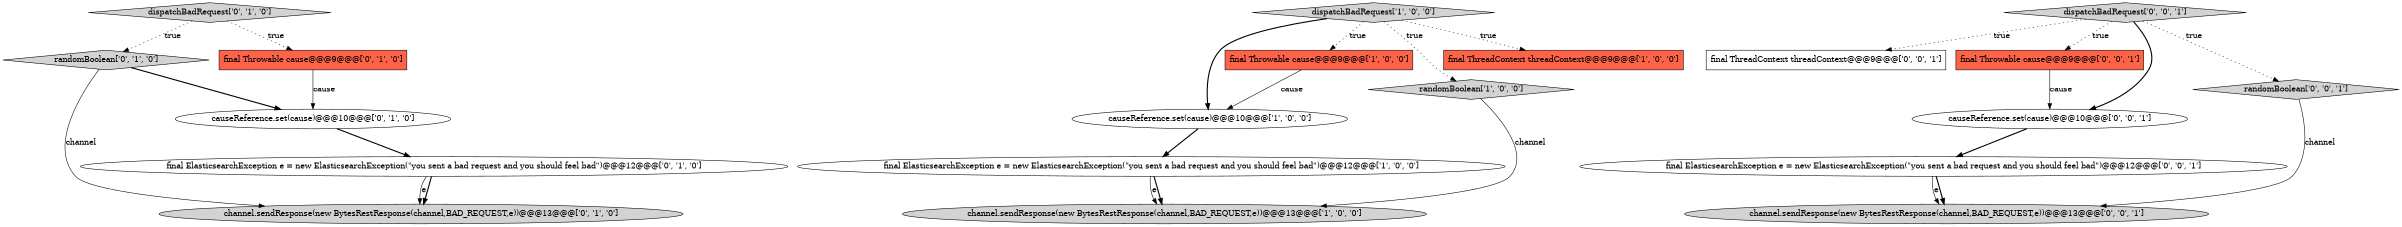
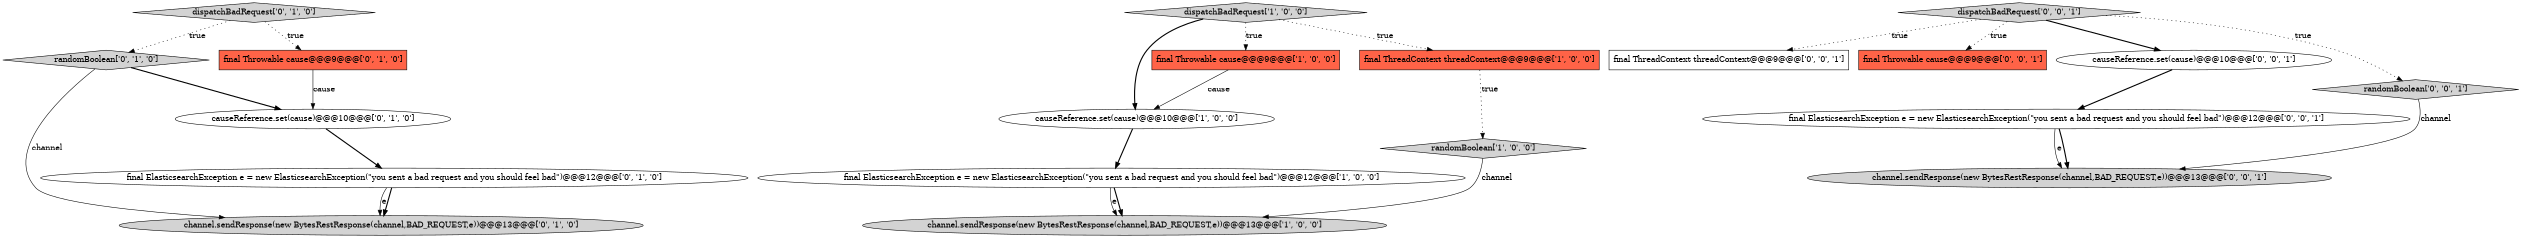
edge "dispatchBadRequest['1', '0', '0']" -> "randomBoolean['1', '0', '0']": now "final ThreadContext threadContext@@@9@@@['1', '0', '0']" -> "randomBoolean['1', '0', '0']"
edge "final Throwable cause@@@9@@@['0', '0', '1']" -> "causeReference.set(cause)@@@10@@@['0', '0', '1']": removed, label "cause"
